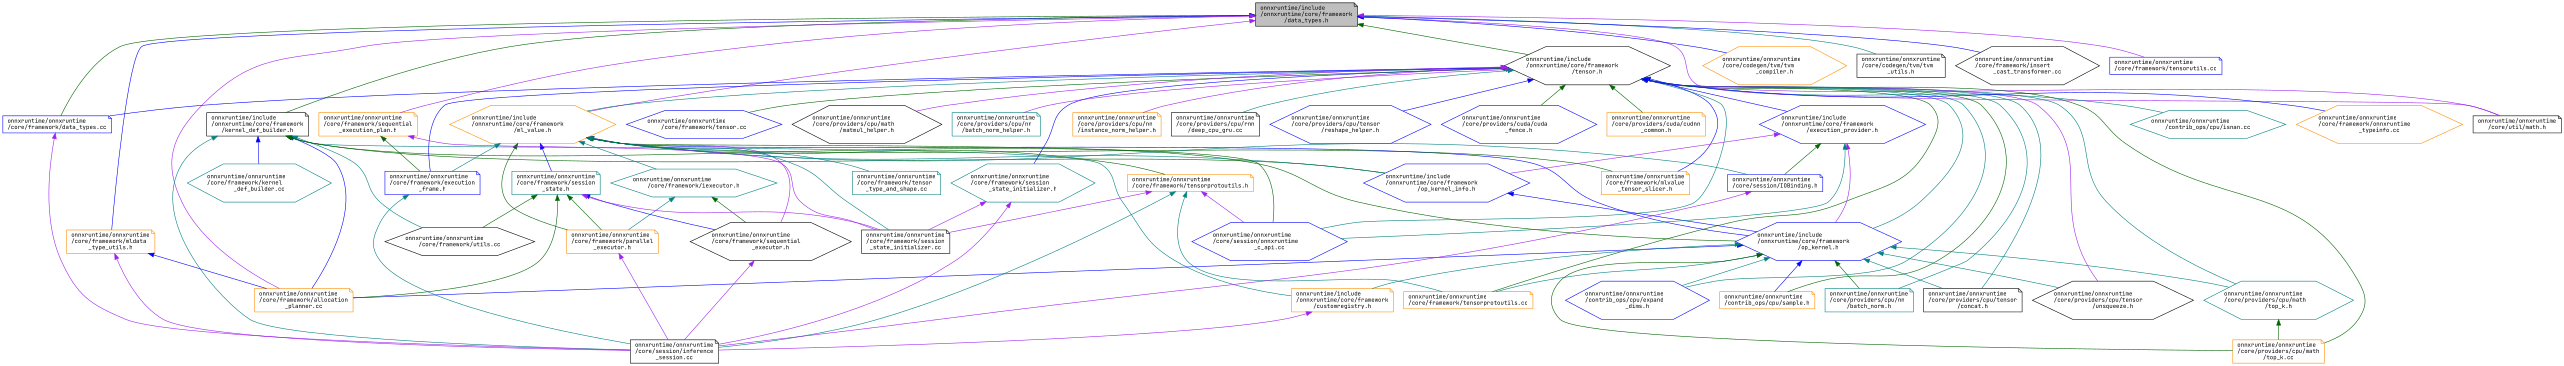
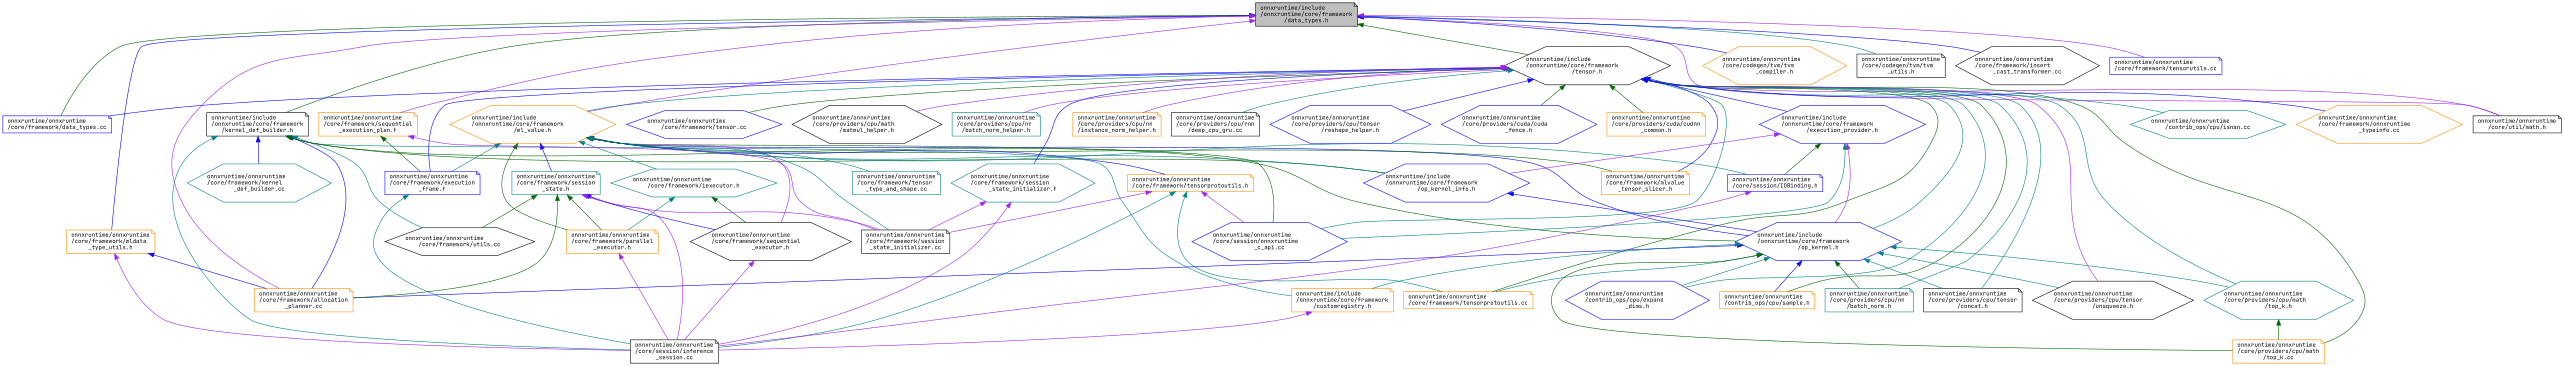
edge "onnxruntime/onnxruntime /core/framework/tensorprotoutils.h" -> "onnxruntime/include /onnxruntime/core/framework /ml_value.h": color darkgreen -> blue
edge "onnxruntime/onnxruntime /core/session/inference _session.cc" -> "onnxruntime/onnxruntime /core/framework/data_types.cc": now "onnxruntime/onnxruntime /core/session/inference _session.cc" -> "onnxruntime/onnxruntime /core/framework/session _state.h"
